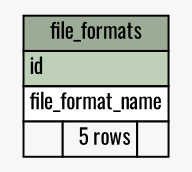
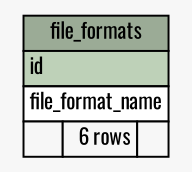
node "file_formats": text "5 rows" -> "6 rows"
